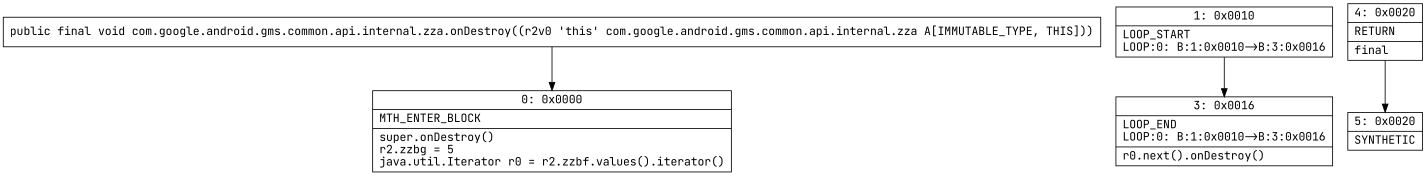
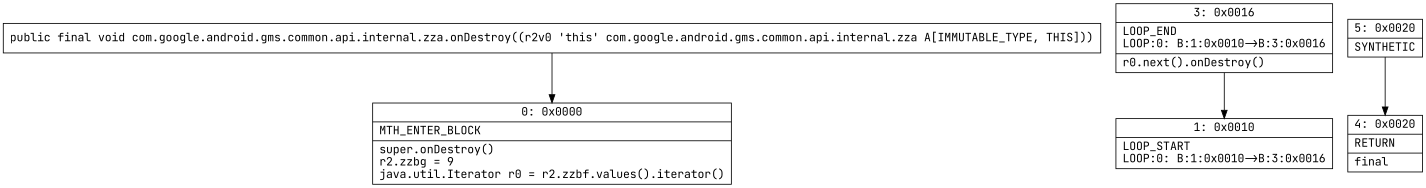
edge "1: 0x0010" -> "3: 0x0016": reversed
edge "4: 0x0020" -> "5: 0x0020": reversed
node "0: 0x0000": text "r2.zzbg = 5" -> "r2.zzbg = 9"
